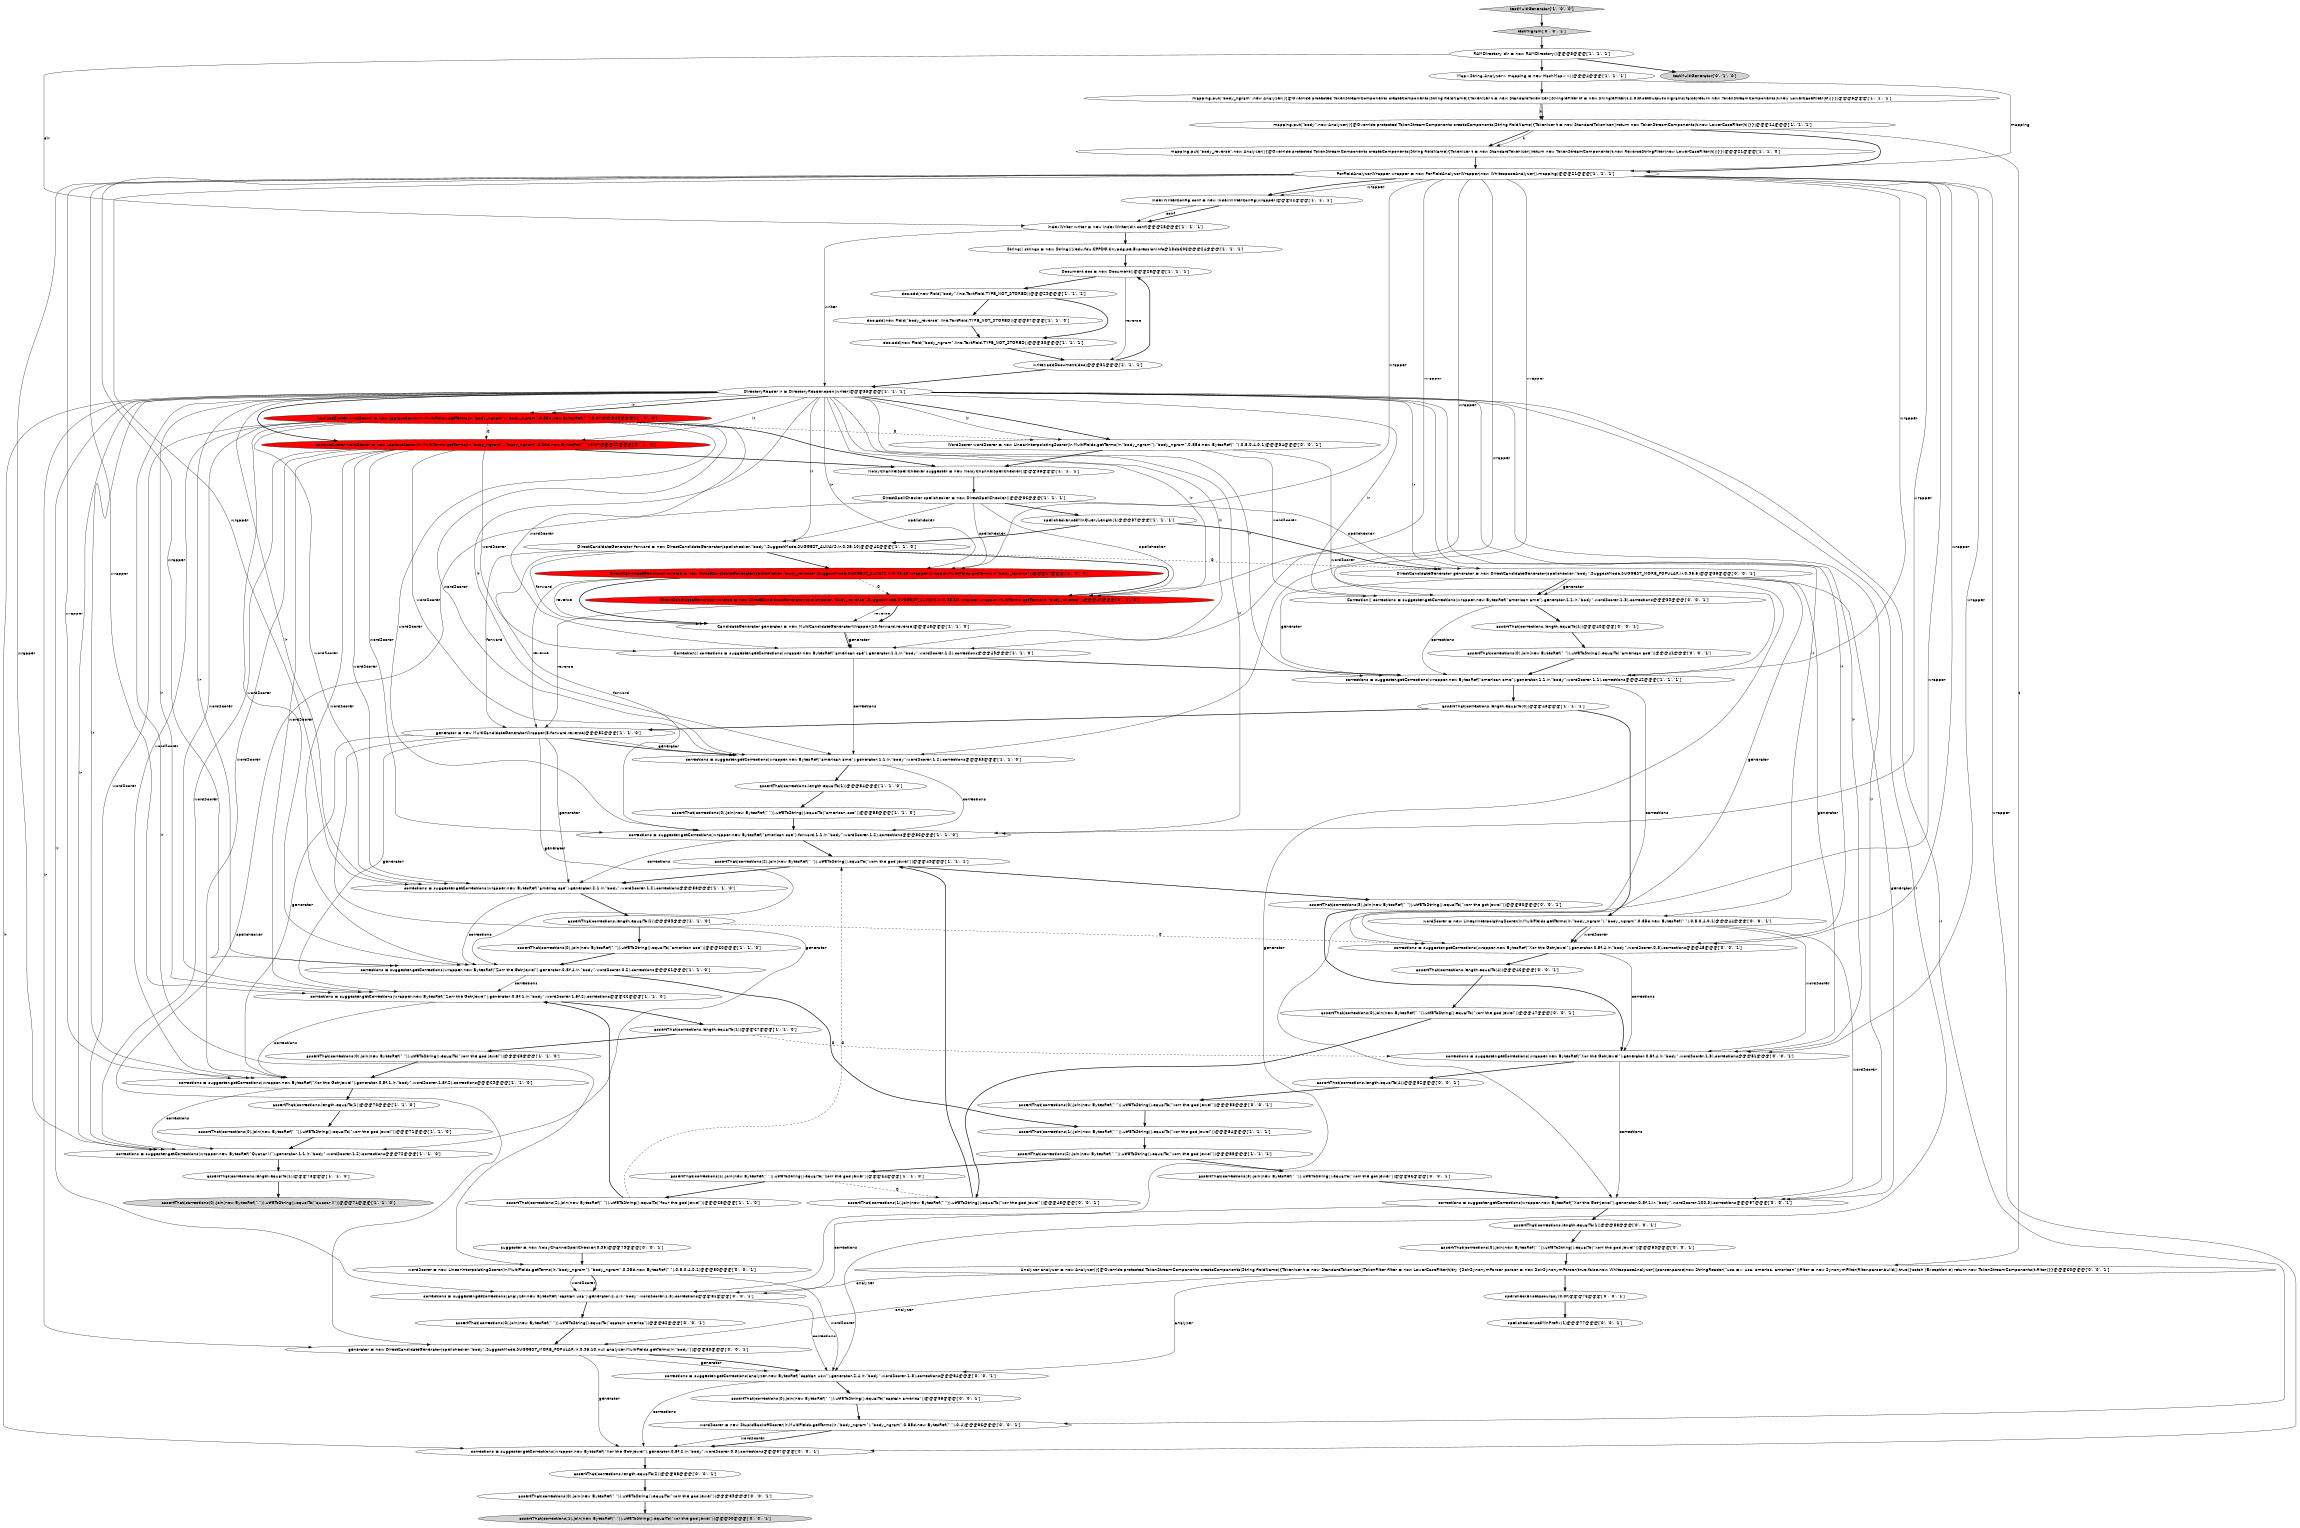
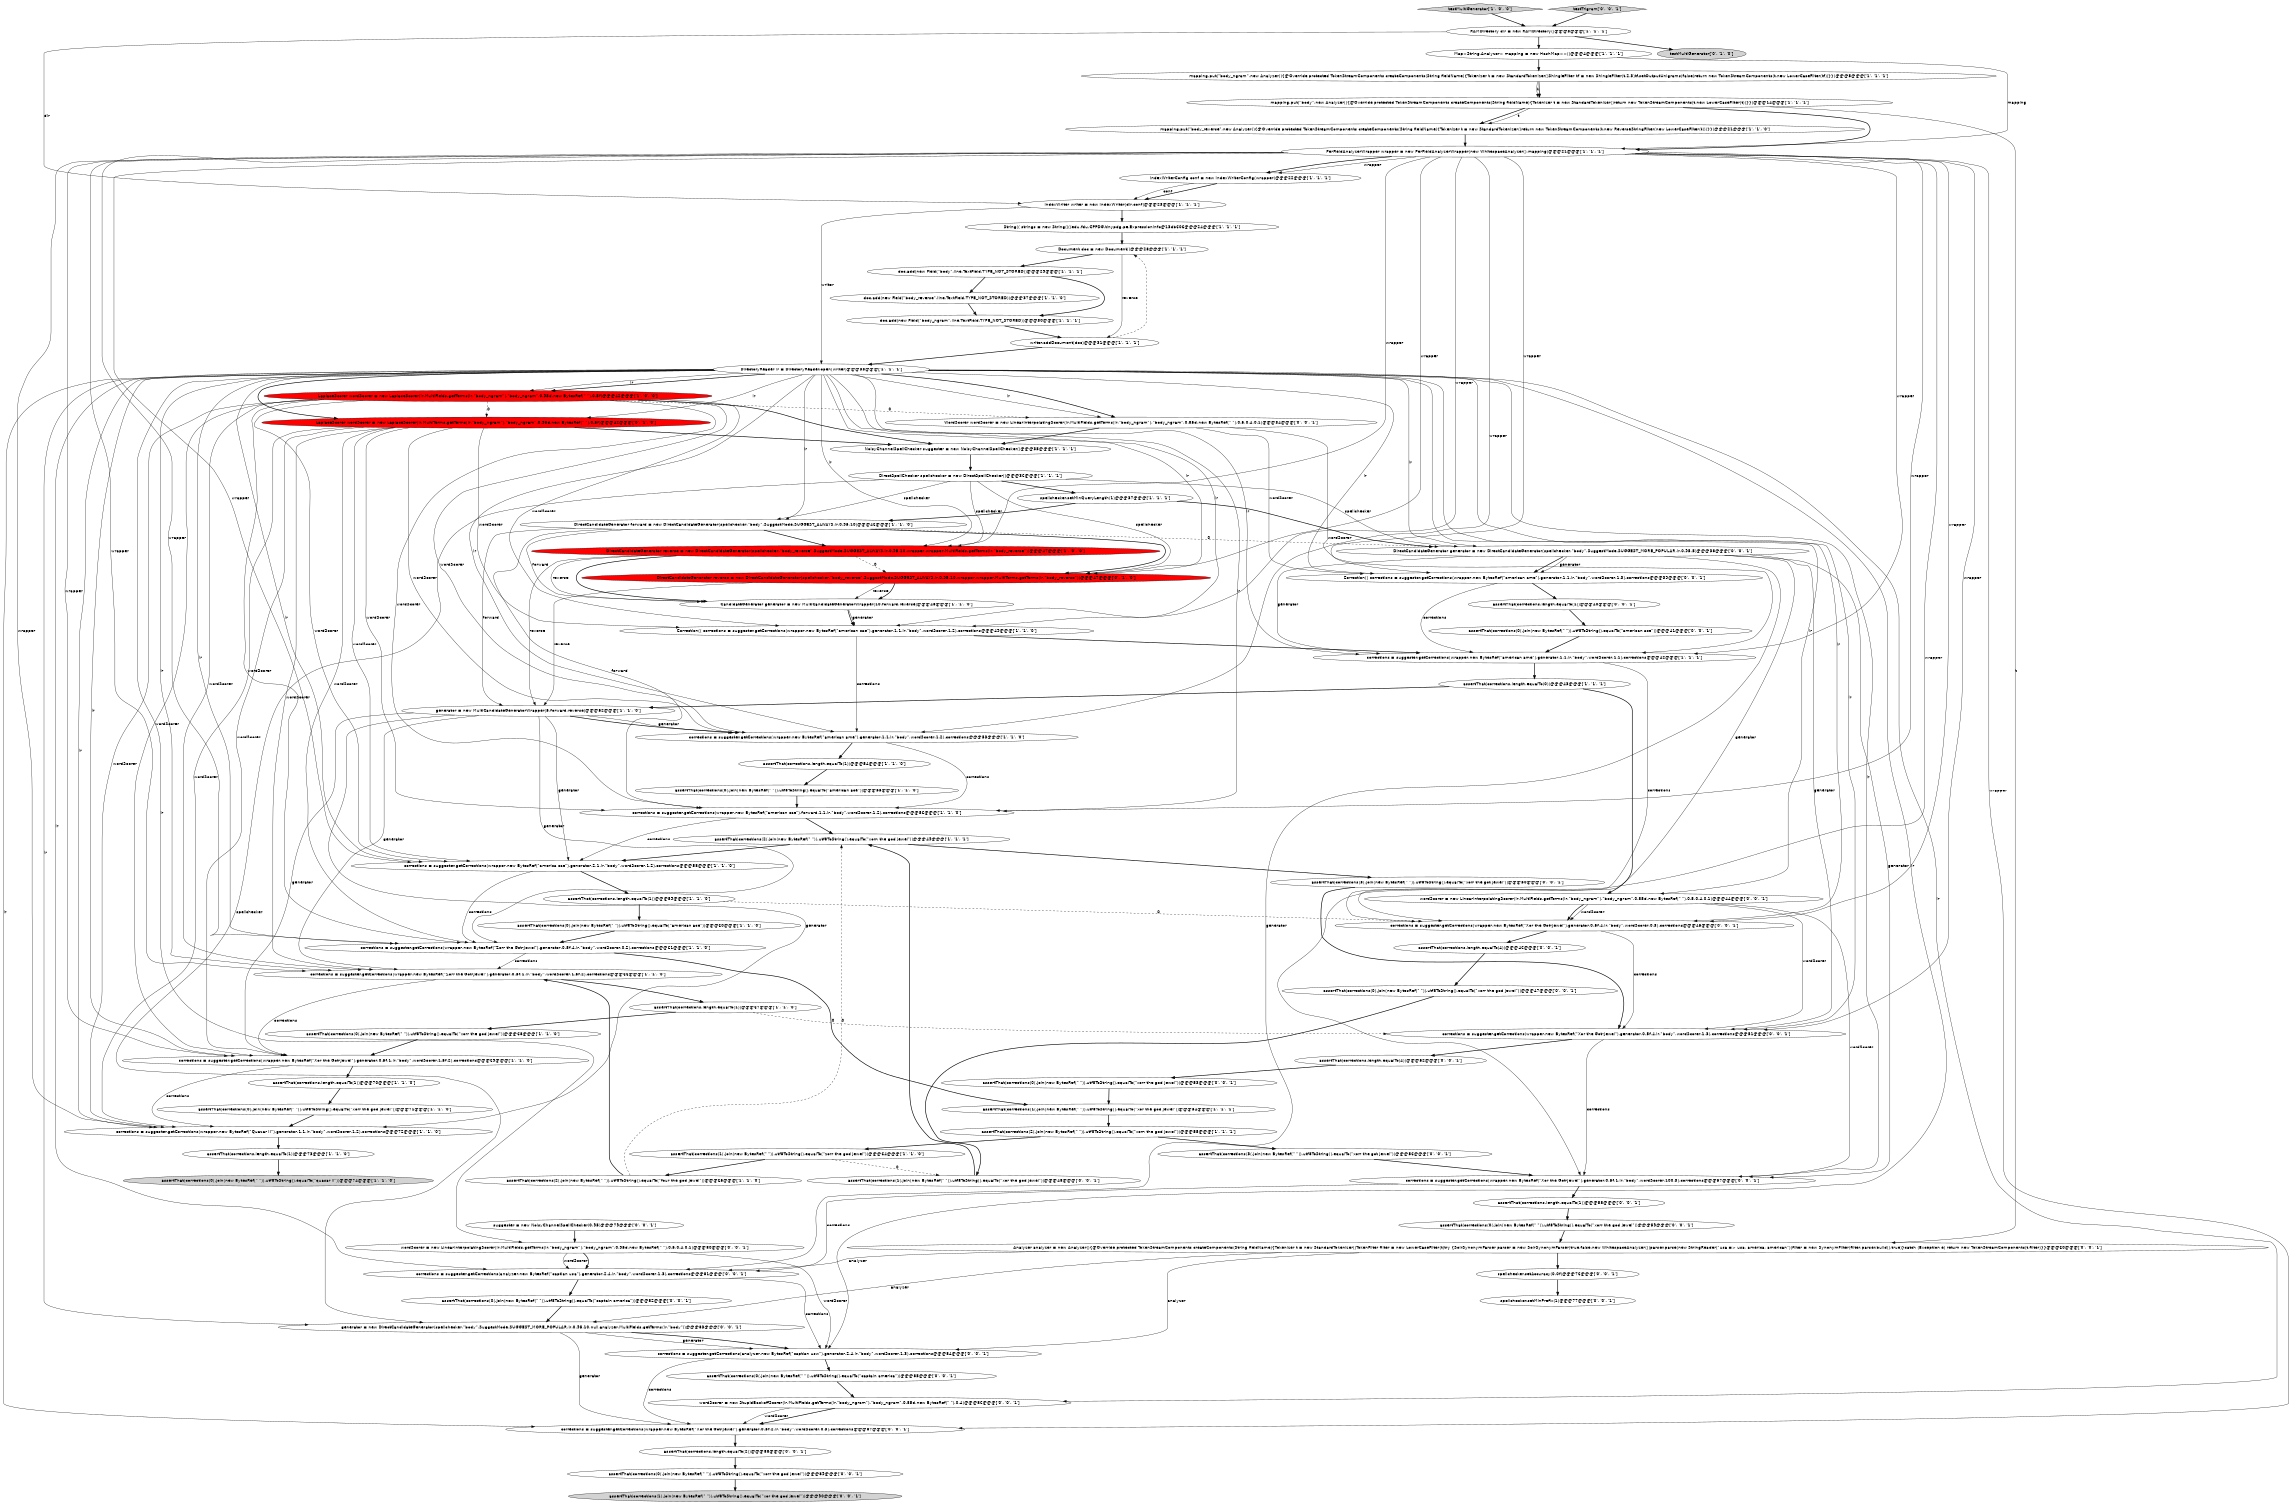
edge "testMultiGenerator['1', '0', '0']" -> "testTrigram['0', '0', '1']": now "testMultiGenerator['1', '0', '0']" -> "RAMDirectory dir = new RAMDirectory()@@@3@@@['1', '1', '1']"
edge "writer.addDocument(doc)@@@31@@@['1', '1', '1']" -> "Document doc = new Document()@@@28@@@['1', '1', '1']": style bold -> dashed
